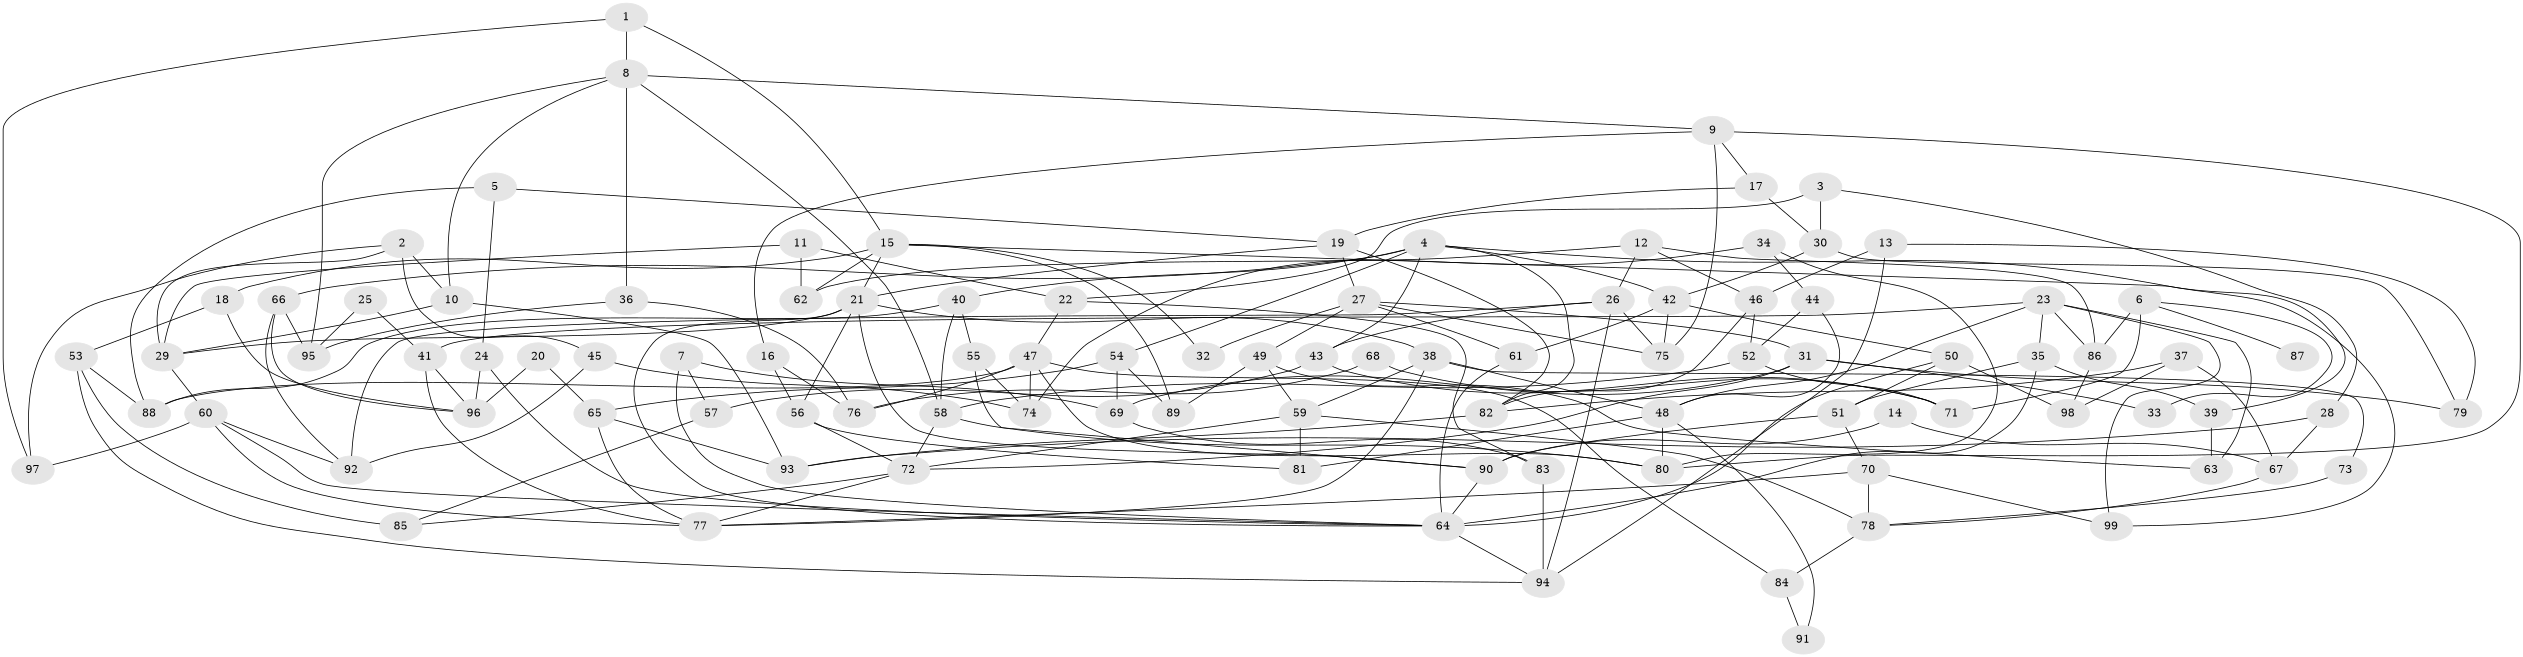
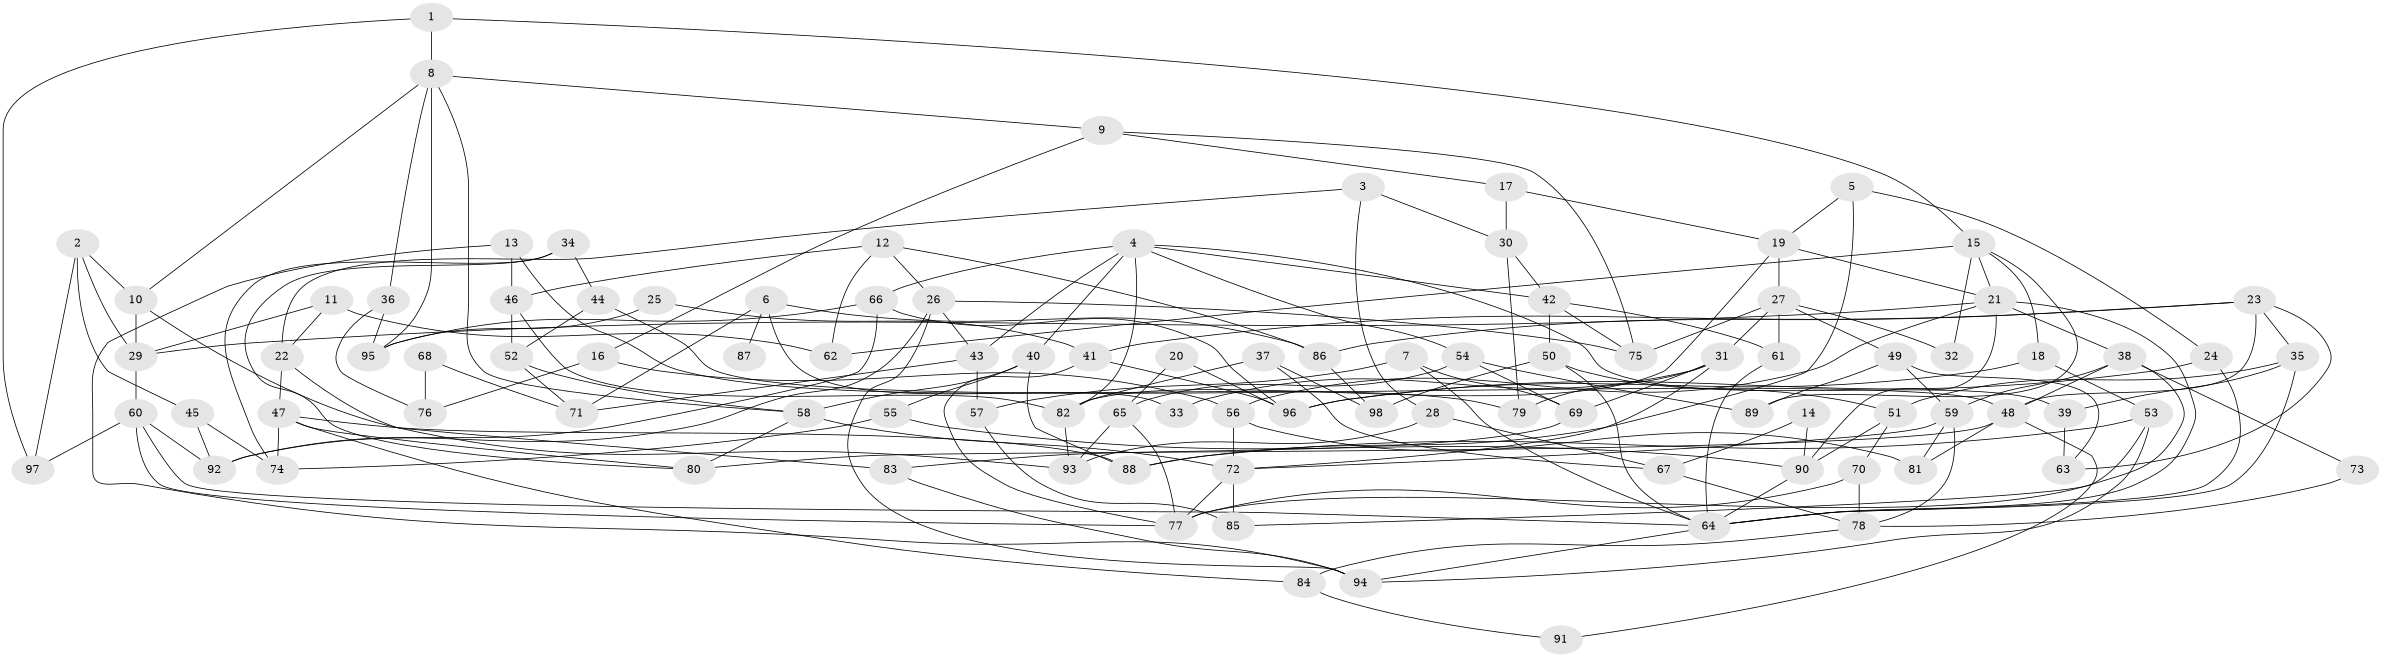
edge "9" -- "80": removed
edge "47" -- "76": removed
node "99": removed
